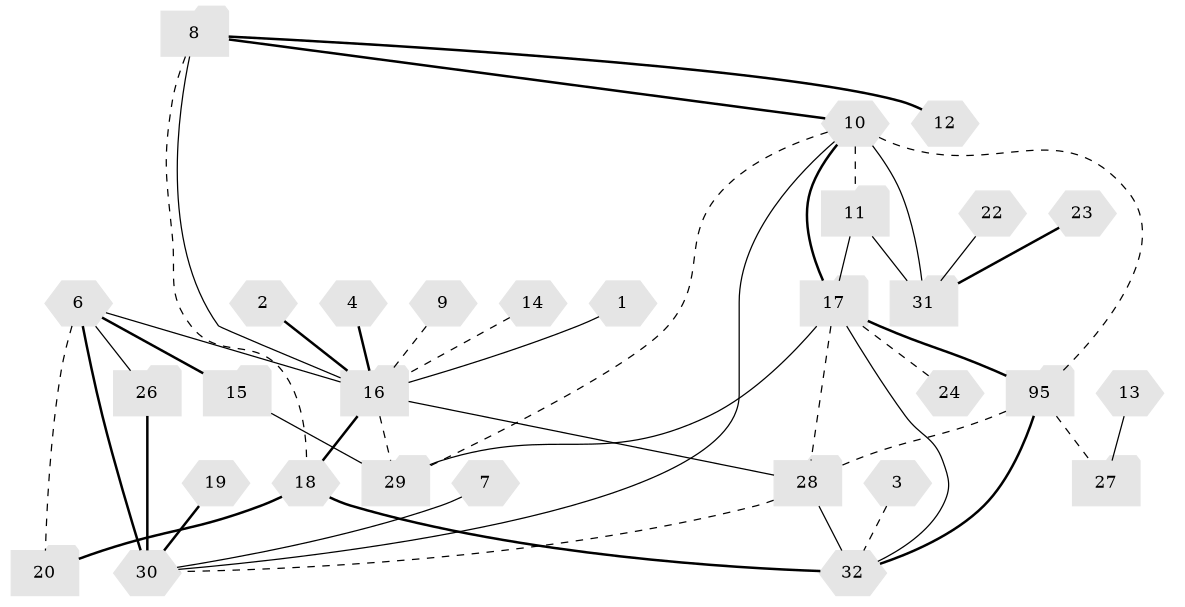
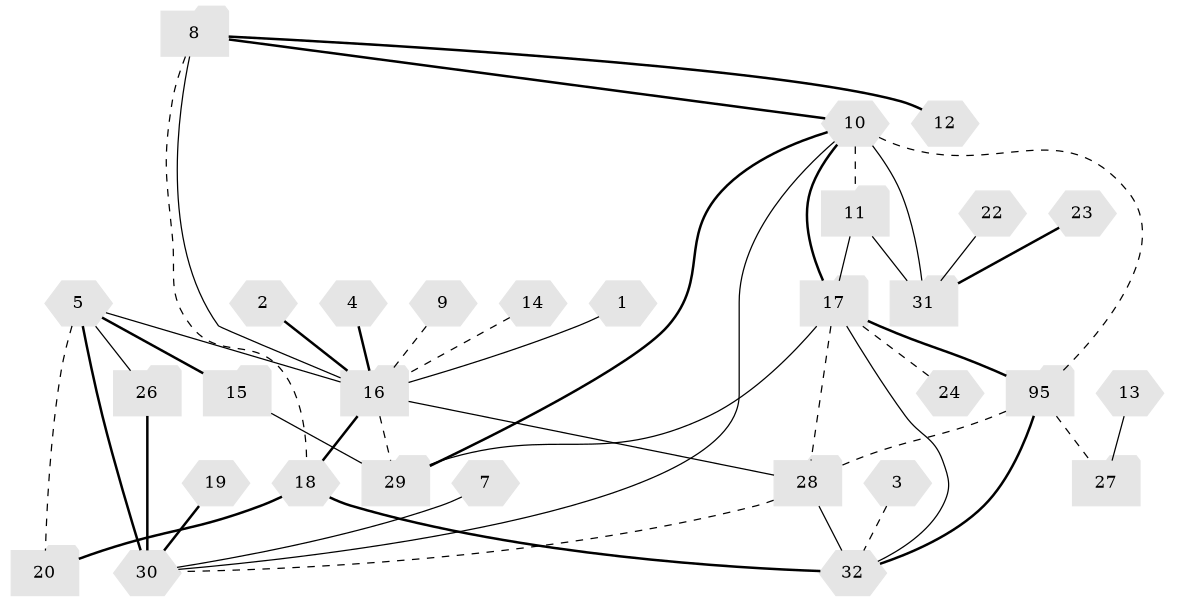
node "6": label "6" -> "5"
edge "10" -- "29": style dashed -> bold
